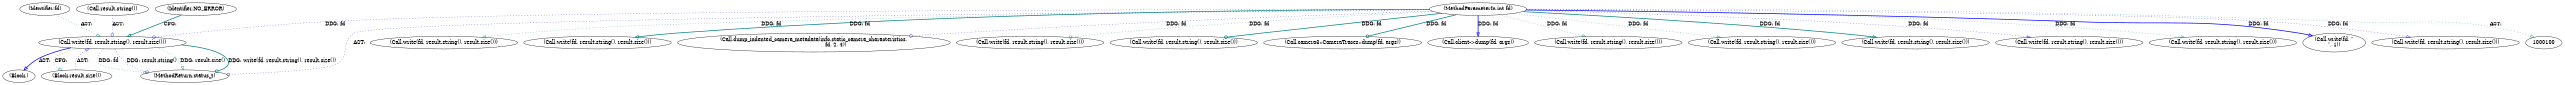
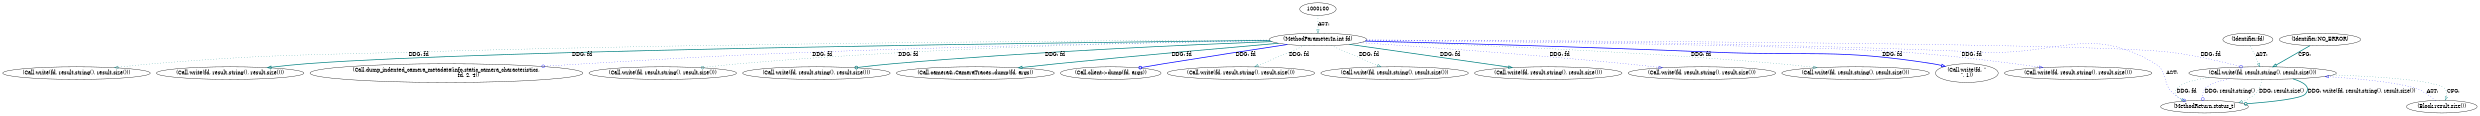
node "(Call,result.string())": removed
edge "(MethodParameterIn,int fd)" -> "1000100": reversed
edge "(MethodParameterIn,int fd)" -> "(Call,client->dump(fd, args))": arrowhead onormal -> odot
edge "(MethodParameterIn,int fd)" -> "(Call,camera3::CameraTraces::dump(fd, args))": arrowhead odot -> onormal
node "(Block,)": removed
